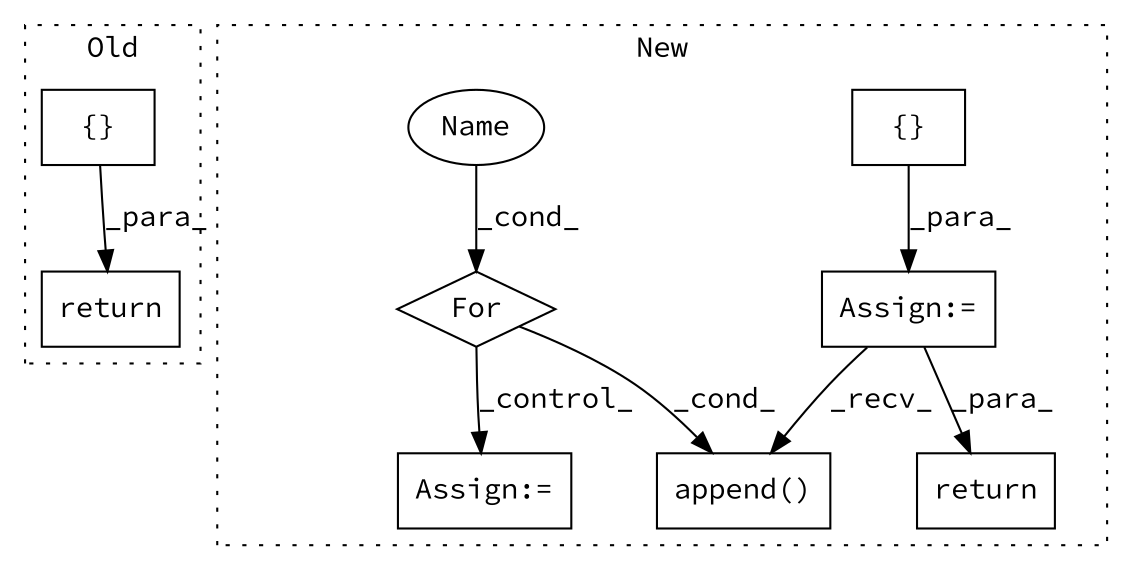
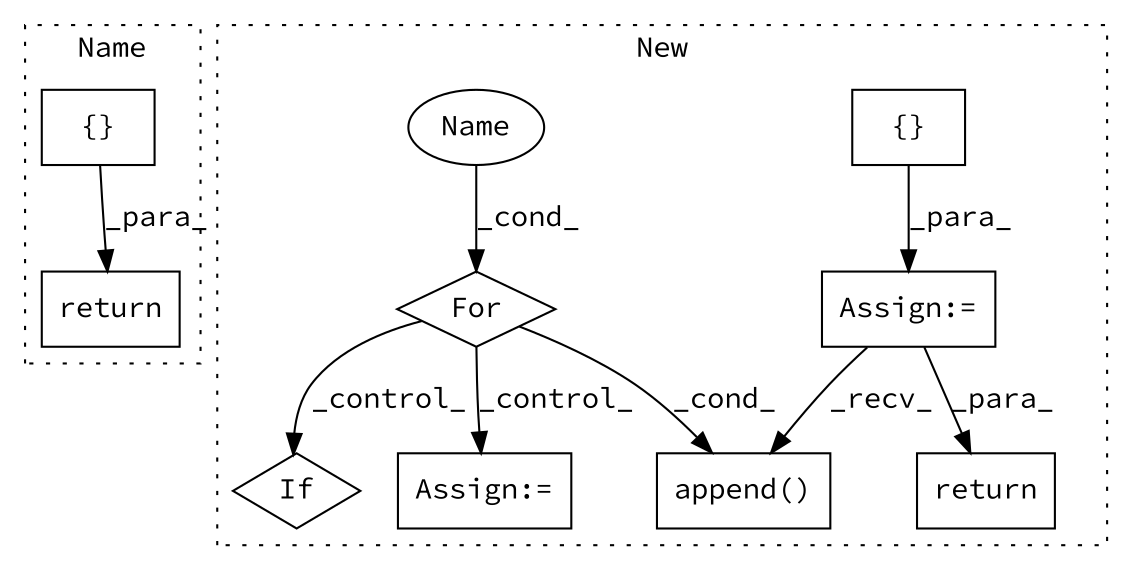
cluster "Old": label "Old" -> "Name"
node "If": added
